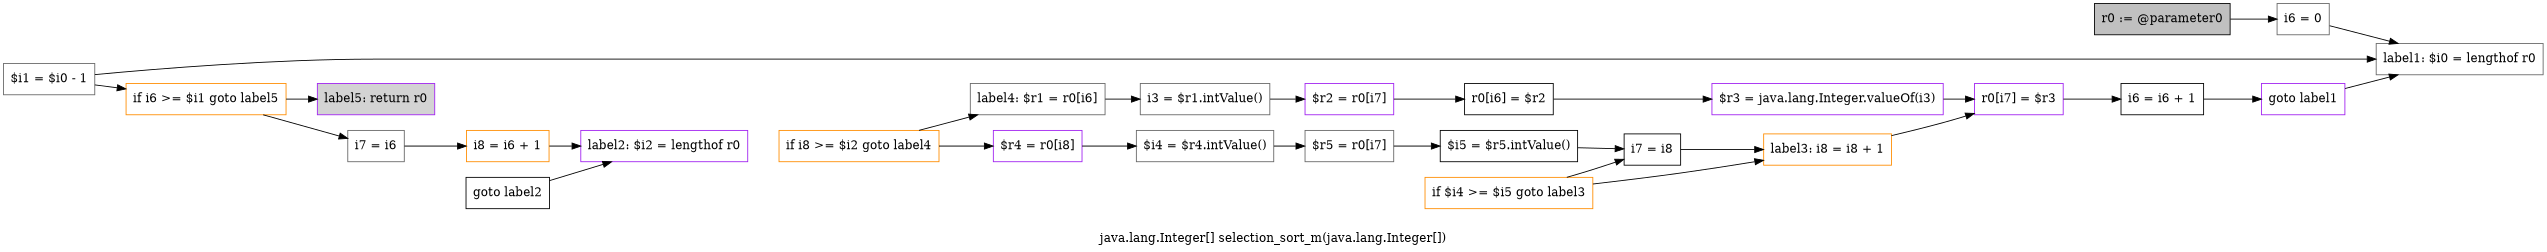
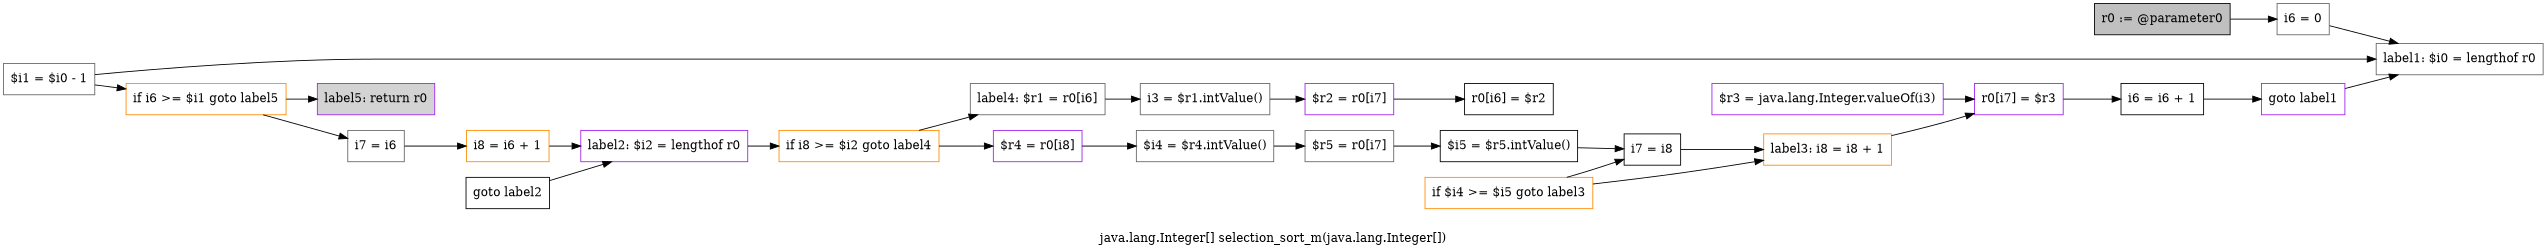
edge "r0[i6] = $r2" -> "$r3 = java.lang.Integer.valueOf(i3)": removed
edge "label2: $i2 = lengthof r0" -> "if i8 >= $i2 goto label4": added
